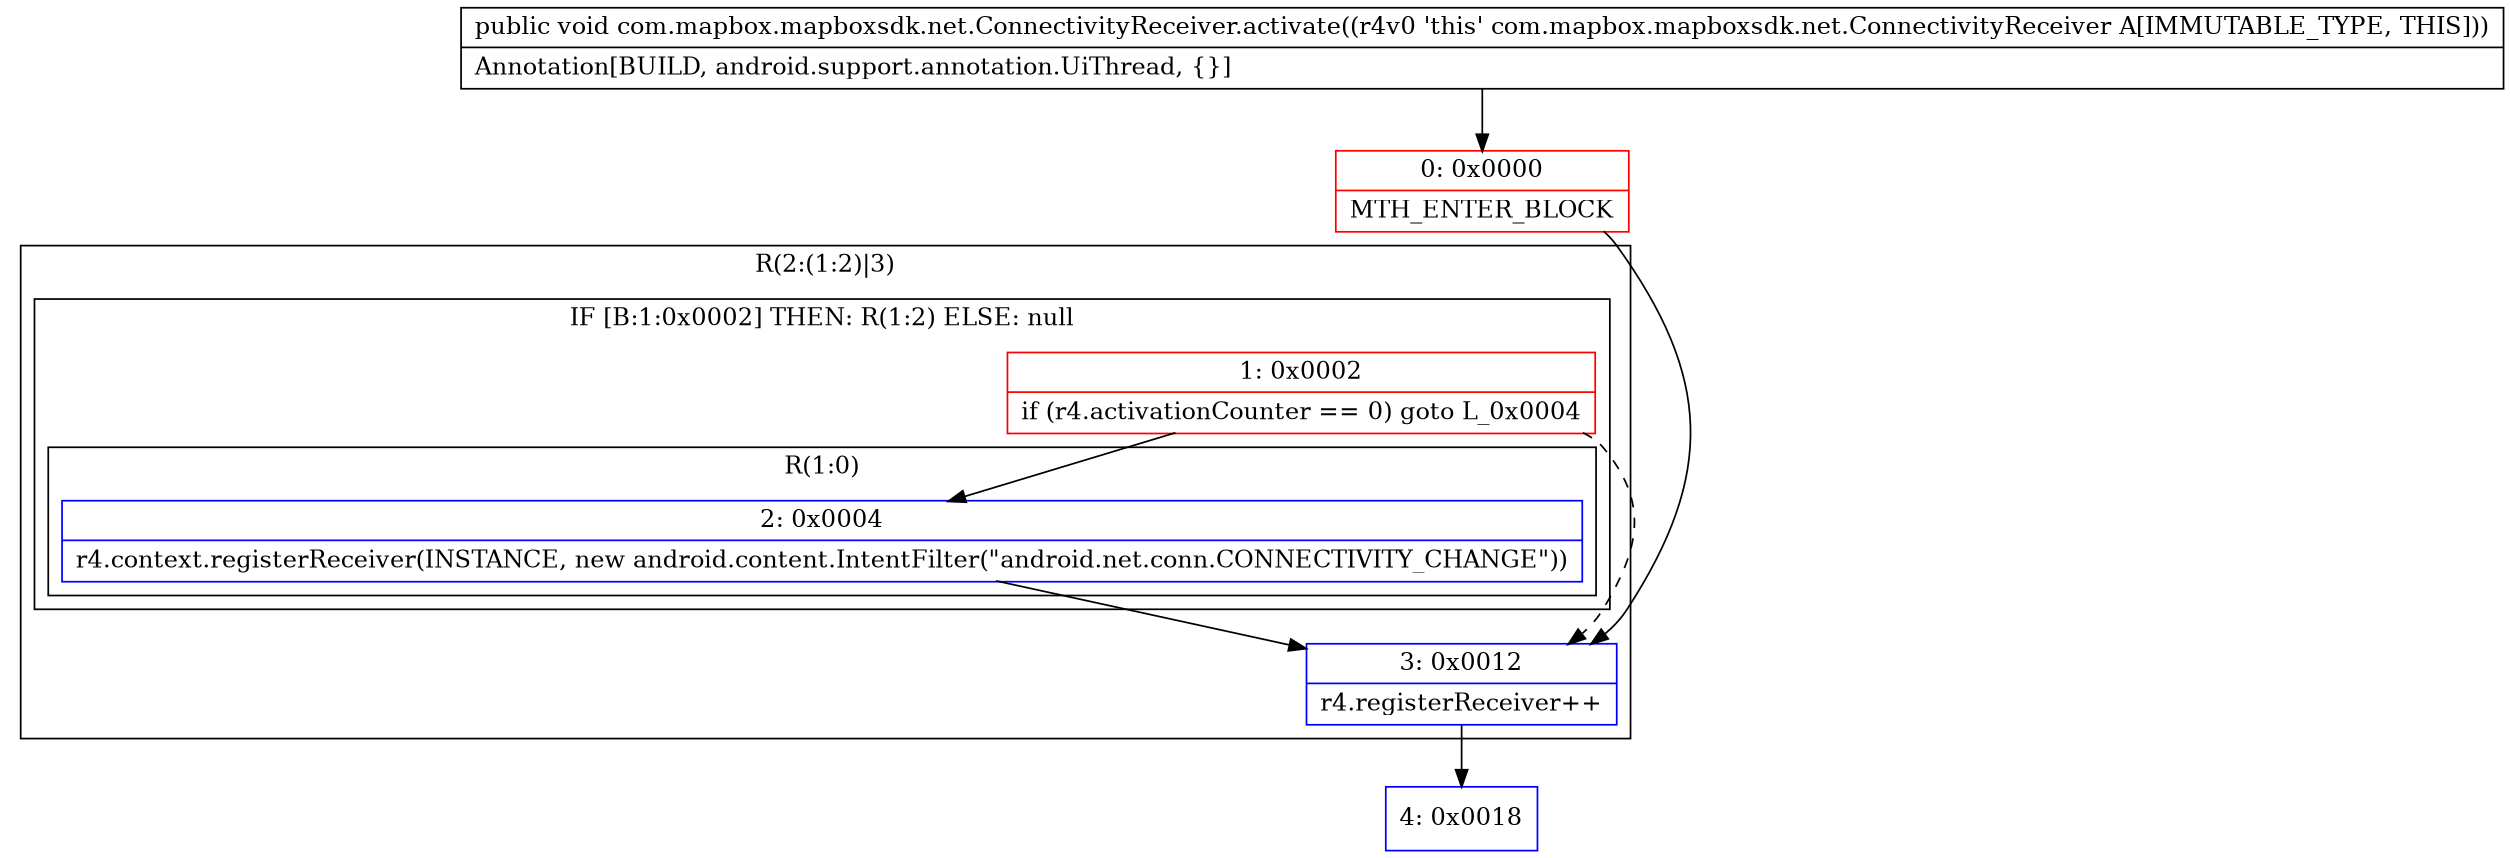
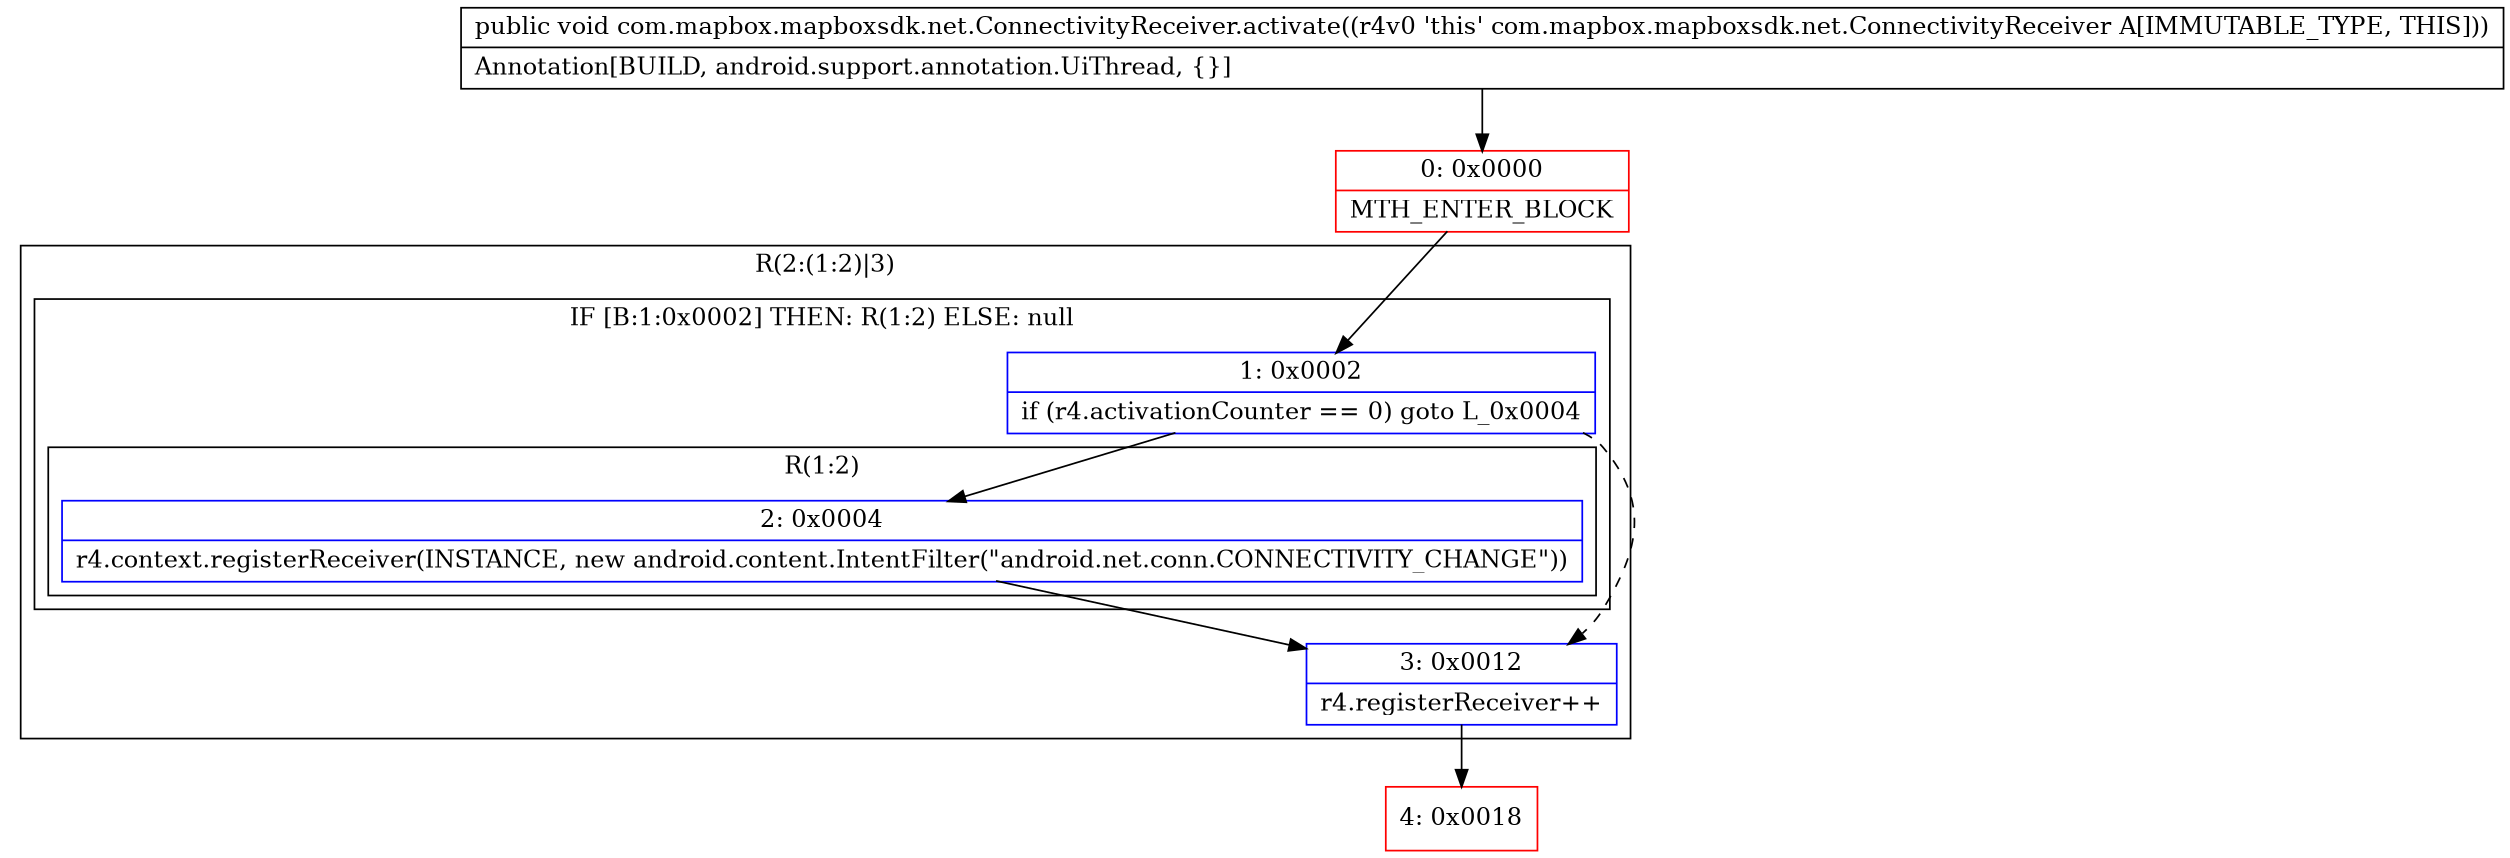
node "1: 0x0002": color red -> blue
edge "0: 0x0000" -> "3: 0x0012": now "0: 0x0000" -> "1: 0x0002"
cluster "R(1:0)": label "R(1:0)" -> "R(1:2)"
node "4: 0x0018": color blue -> red
